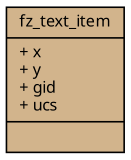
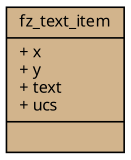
node "fz_text_item": text "+ gid" -> "+ text"
